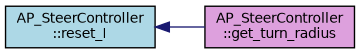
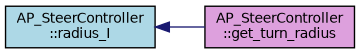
node "AP_SteerController ::reset_I": label "AP_SteerController ::reset_I" -> "AP_SteerController ::radius_I"
